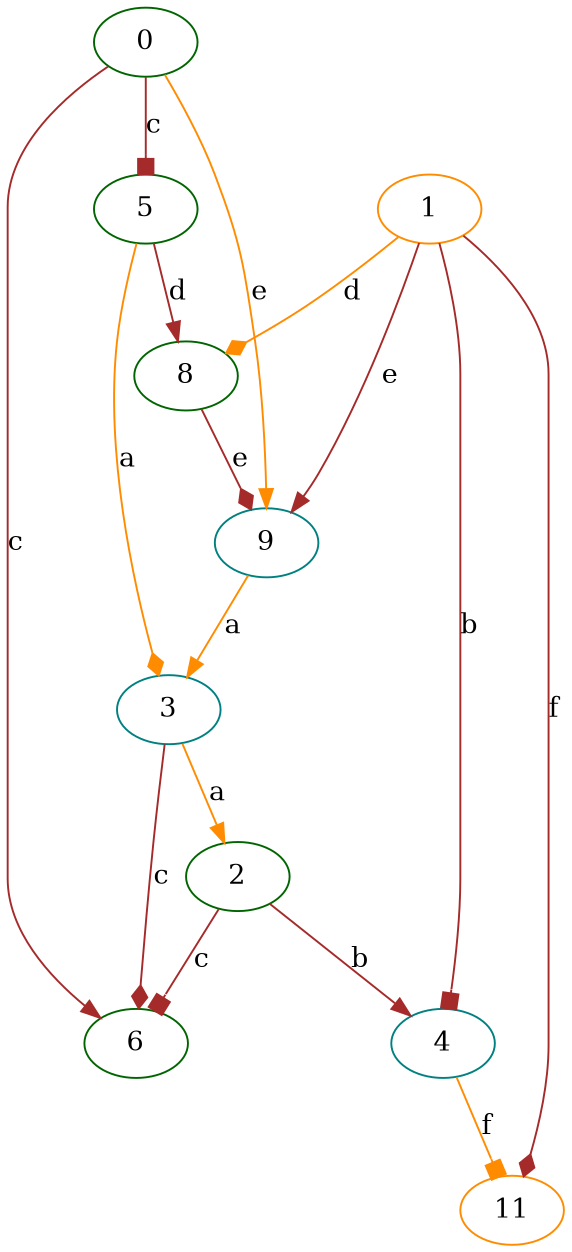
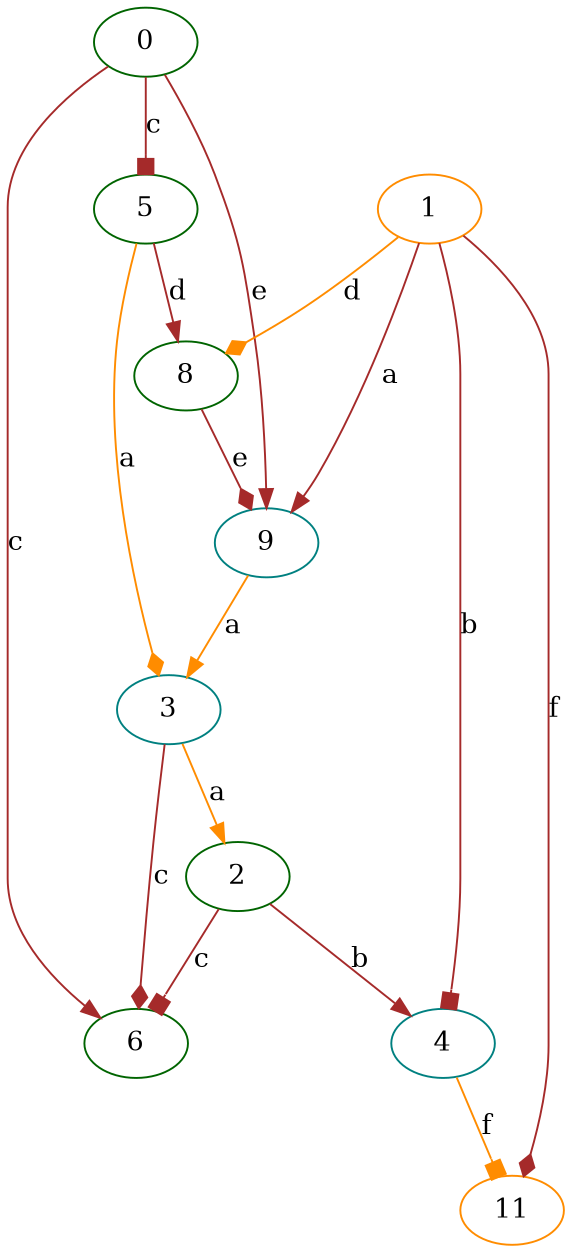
edge "0" -> "9": color darkorange -> brown
edge "1" -> "9": label "e" -> "a"
